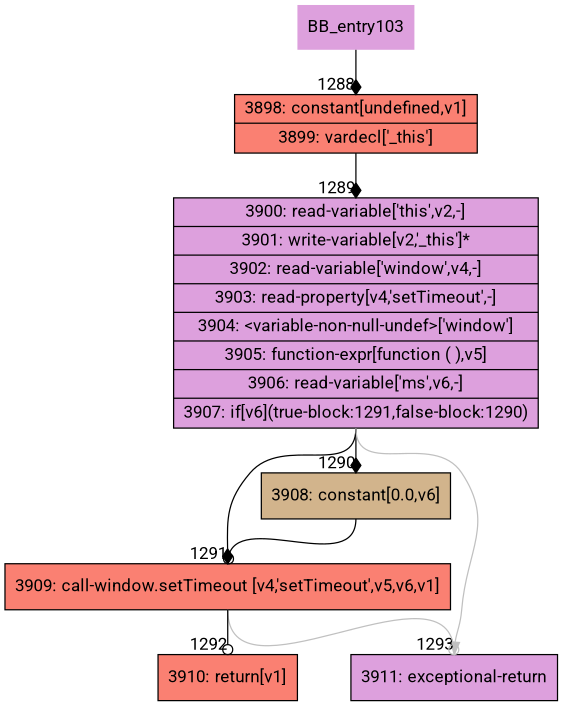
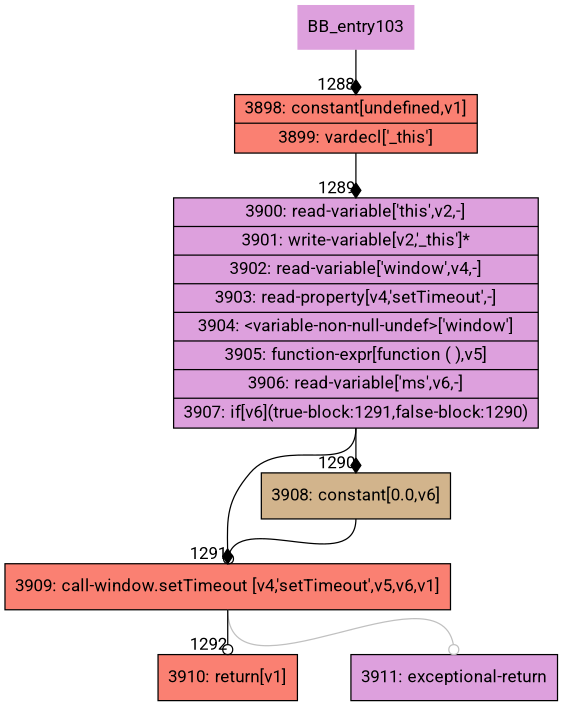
edge "3900: read-variable['this',v2,-]" -> "3911: exceptional-return": removed
